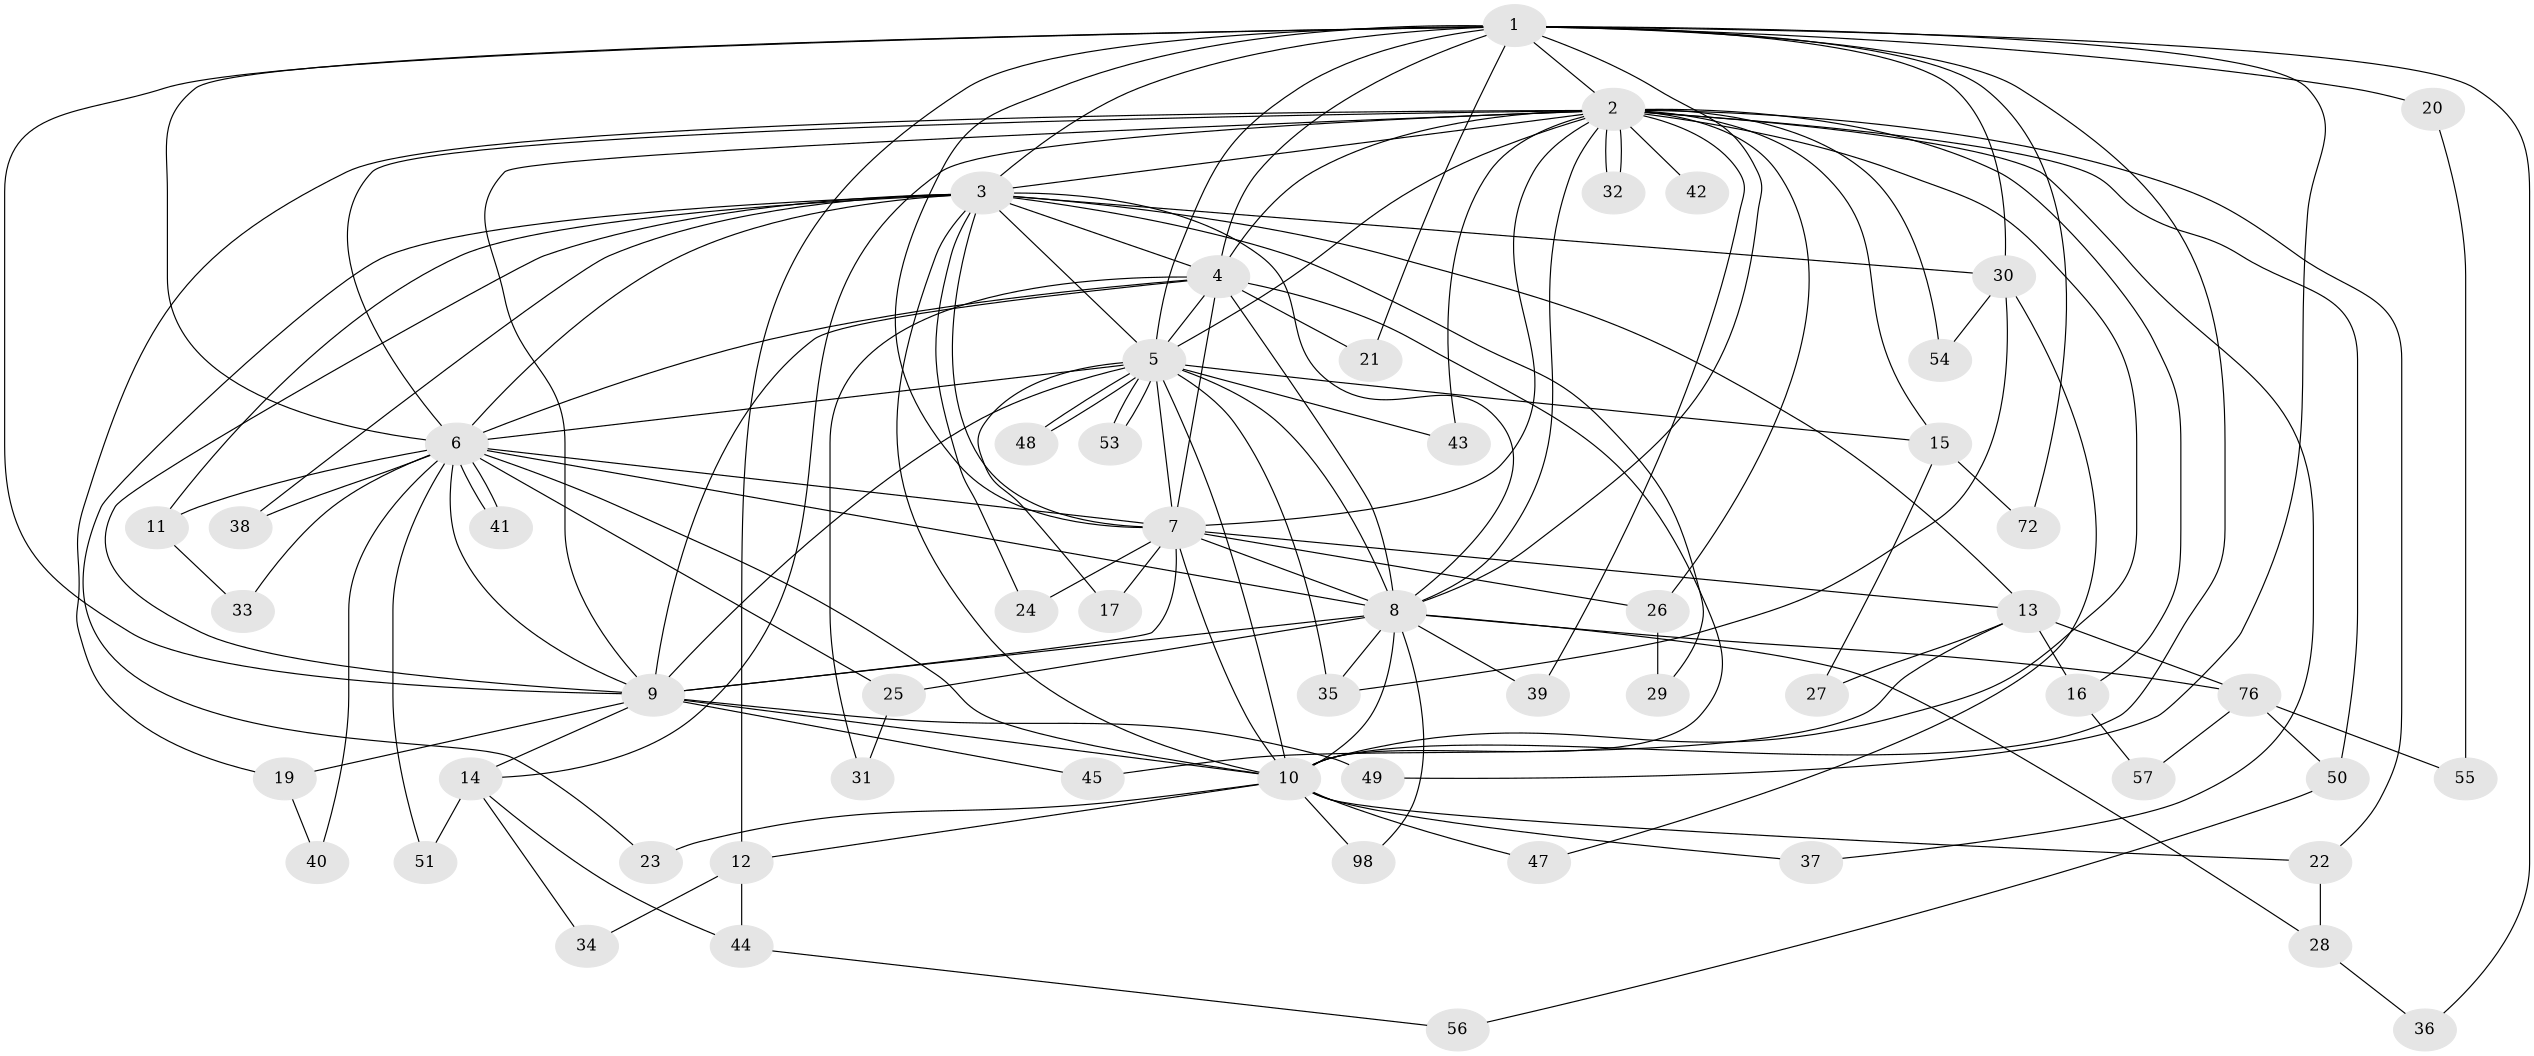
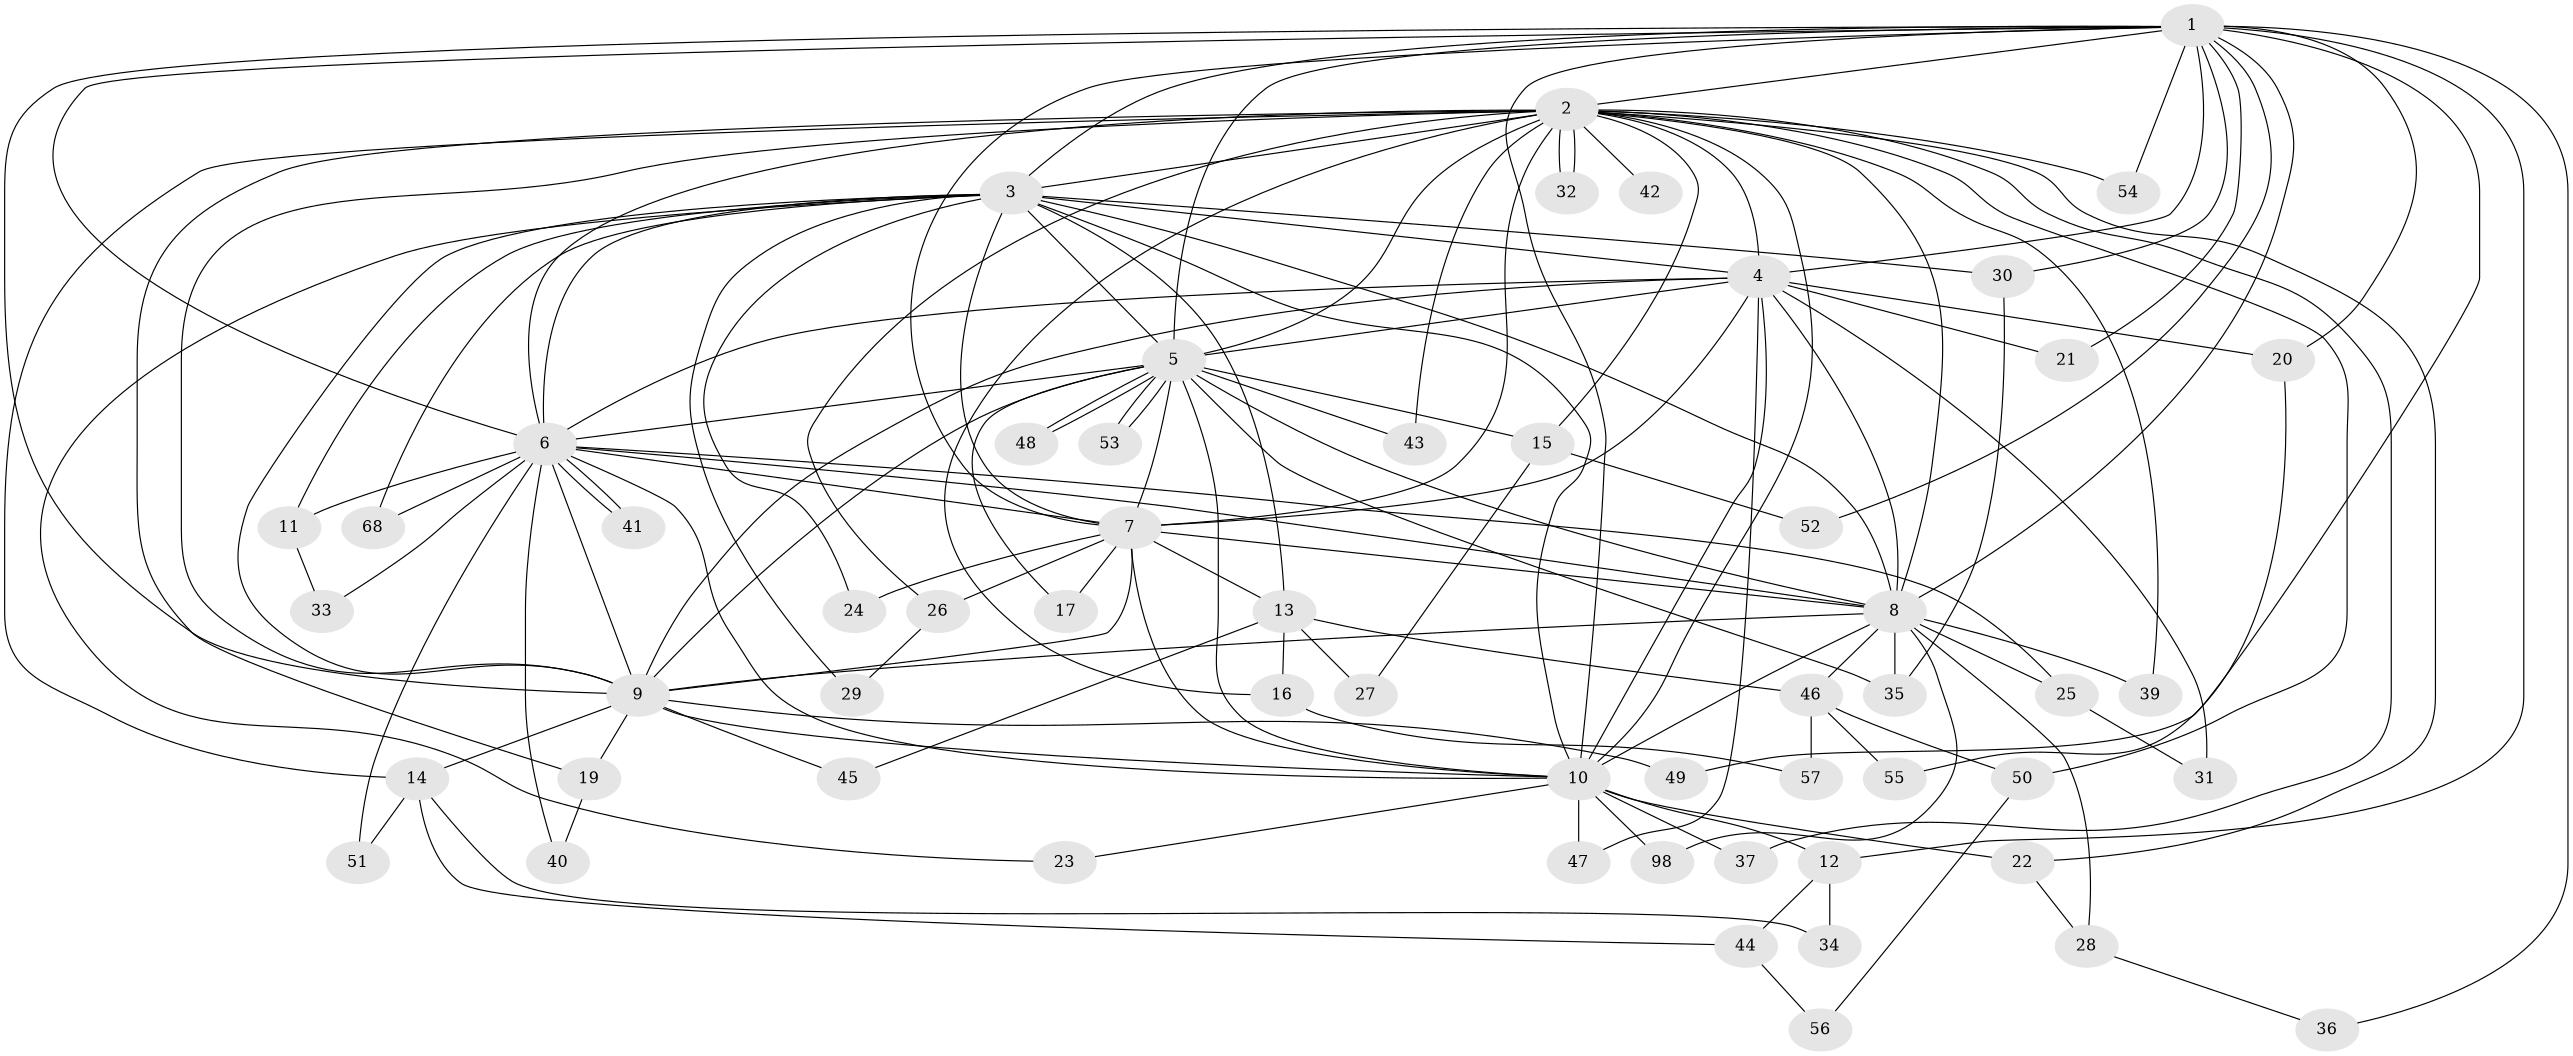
edge "30" -- "54": now "1" -- "54"
edge "4" -- "20": added
node "38": label "38" -> "68"
node "72": label "72" -> "52"
edge "30" -- "47": now "4" -- "47"
node "76": label "76" -> "46"
